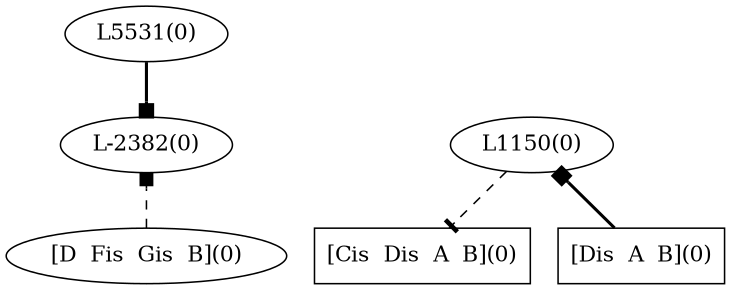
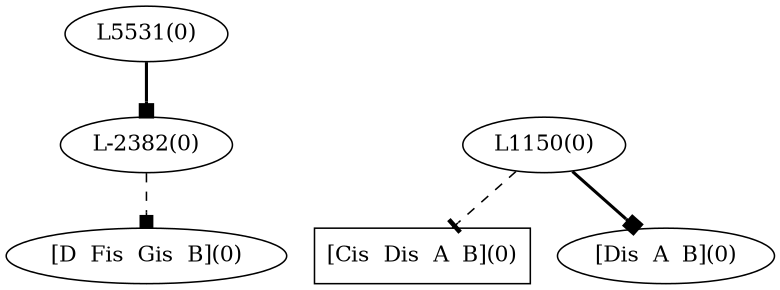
edge "[Dis  A  B](0)" -> "L1150(0)": reversed
edge "[D  Fis  Gis  B](0)" -> "L-2382(0)": reversed
node "[Dis  A  B](0)": shape box -> ellipse
